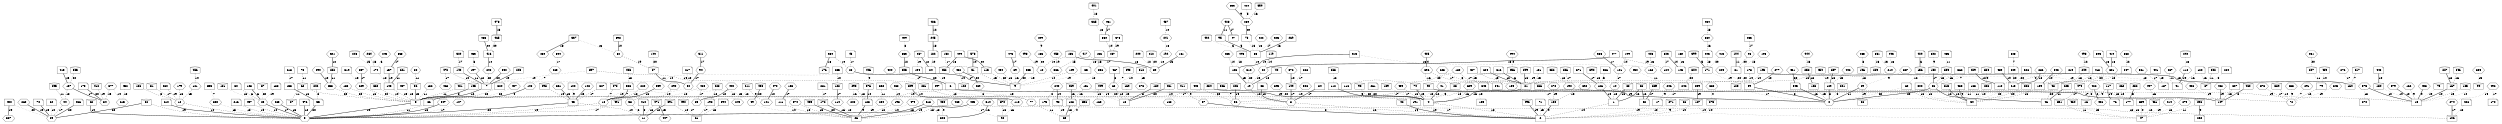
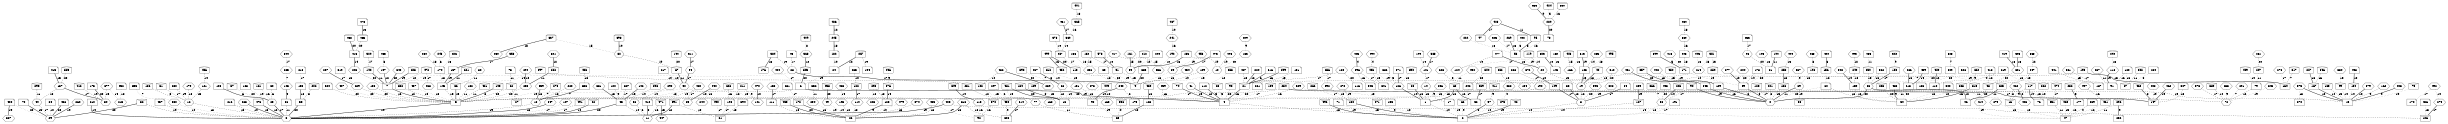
edge "236" -- "190": now "236" -- "392"
edge "314" -- "306": label "16" -> "17"
